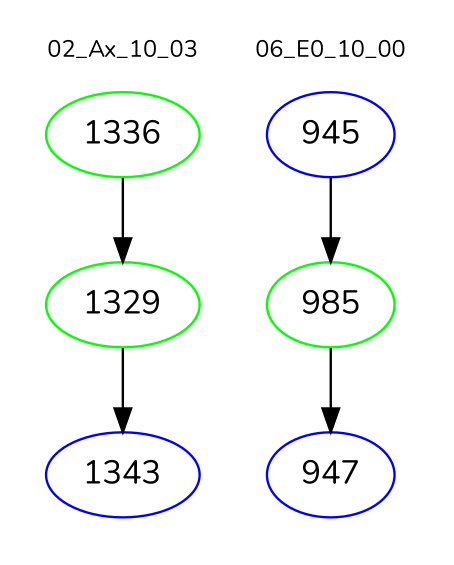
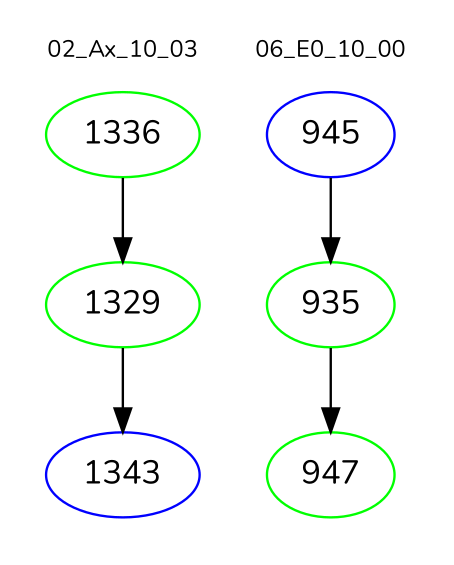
node "985": label "985" -> "935"
node "947": color blue -> green
